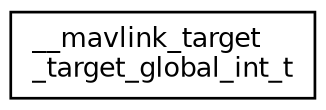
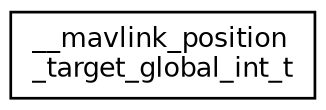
node "__mavlink_target _target_global_int_t": label "__mavlink_target _target_global_int_t" -> "__mavlink_position _target_global_int_t"
